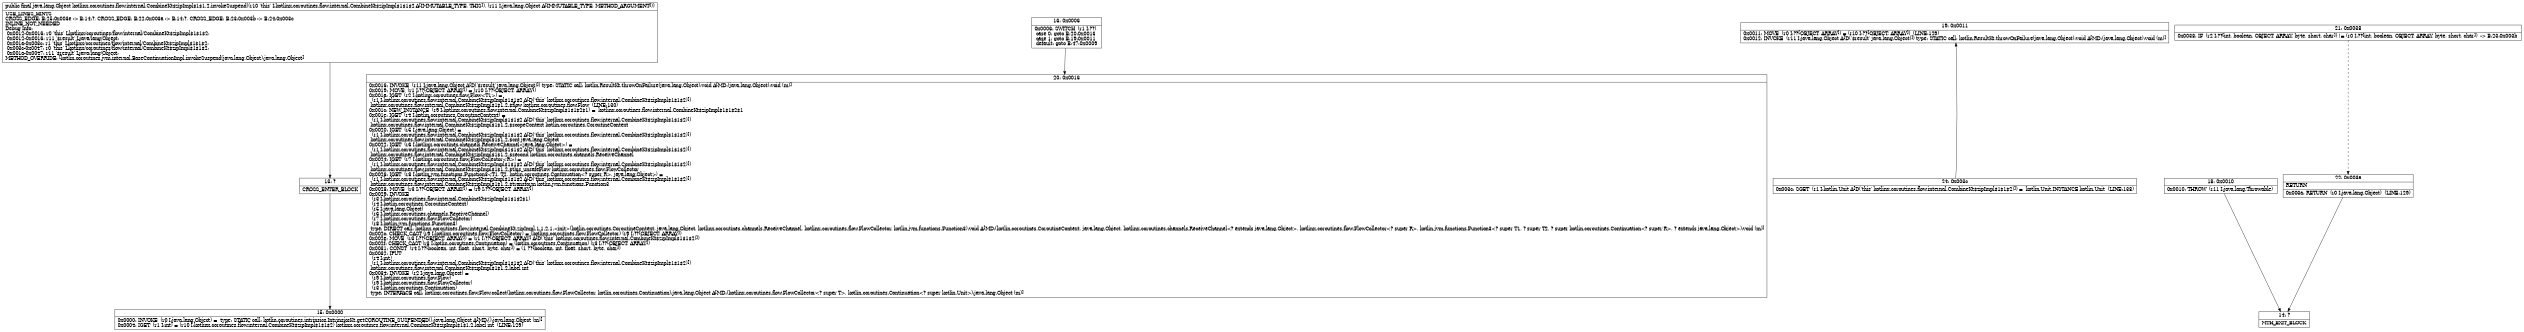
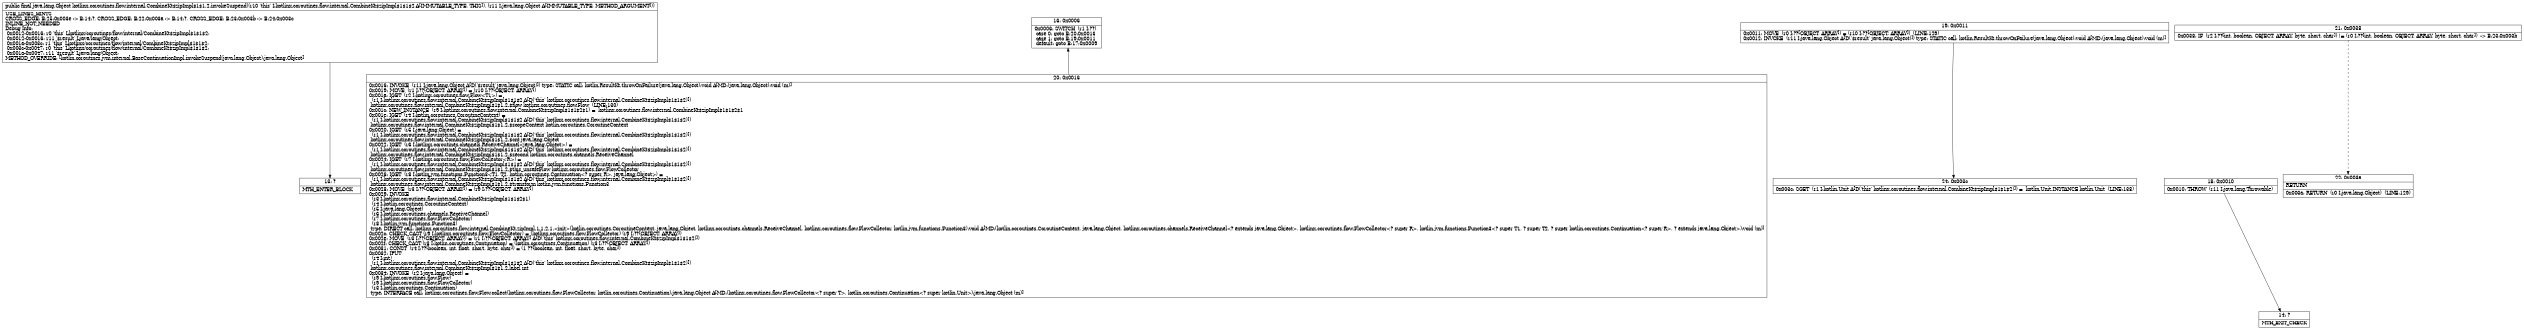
node "16: 0x0006": text "default: goto B:47:0x0009" -> "default: goto B:17:0x0009"
edge "16: 0x0006" -> "20: 0x0016": reversed
edge "24: 0x003c" -> "19: 0x0011": reversed
node "13: ?": text "CROSS_ENTER_BLOCK" -> "MTH_ENTER_BLOCK"
edge "22: 0x003a" -> "14: ?": removed
node "15: 0x0000": removed
node "14: ?": text "MTH_EXIT_BLOCK" -> "MTH_EXIT_CHECK"
